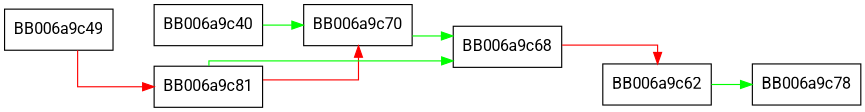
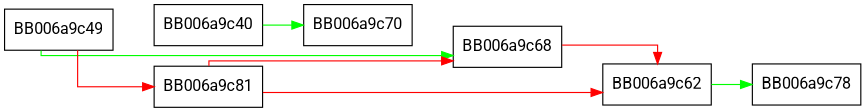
edge "BB006a9c70" -> "BB006a9c68": now "BB006a9c49" -> "BB006a9c68"
edge "BB006a9c81" -> "BB006a9c68": color green -> red
edge "BB006a9c81" -> "BB006a9c70": now "BB006a9c81" -> "BB006a9c62"
